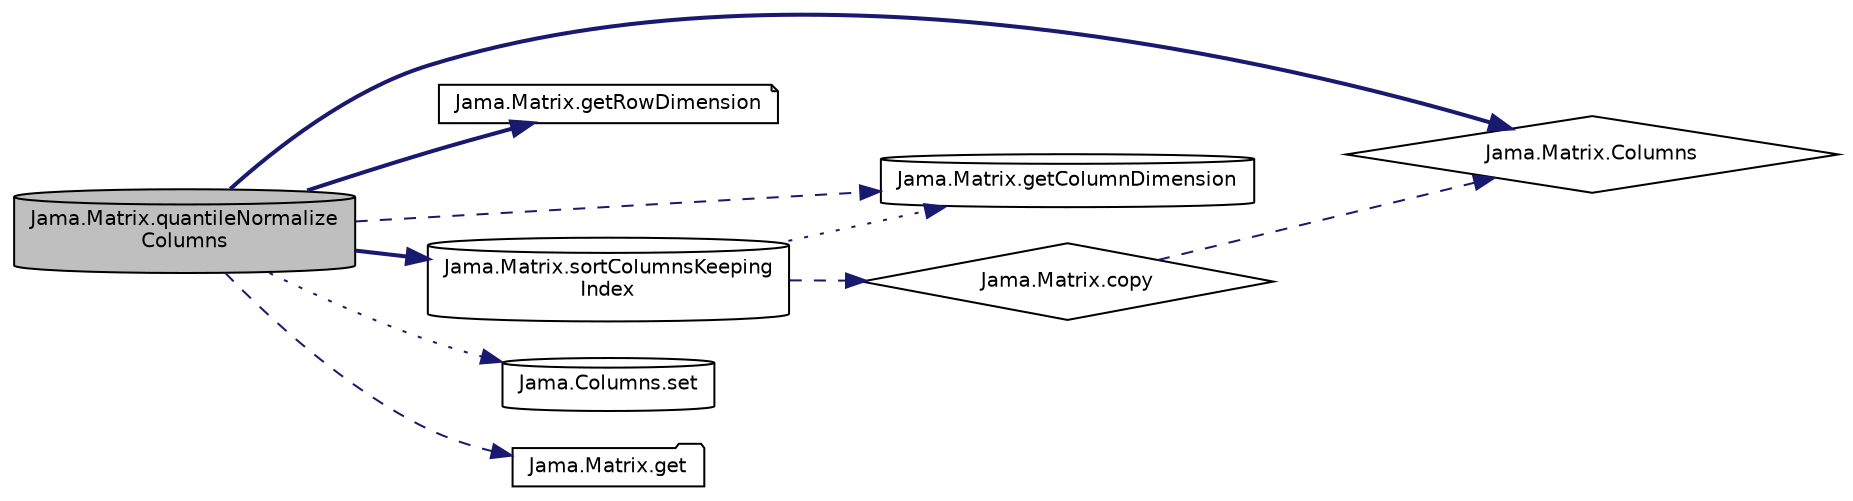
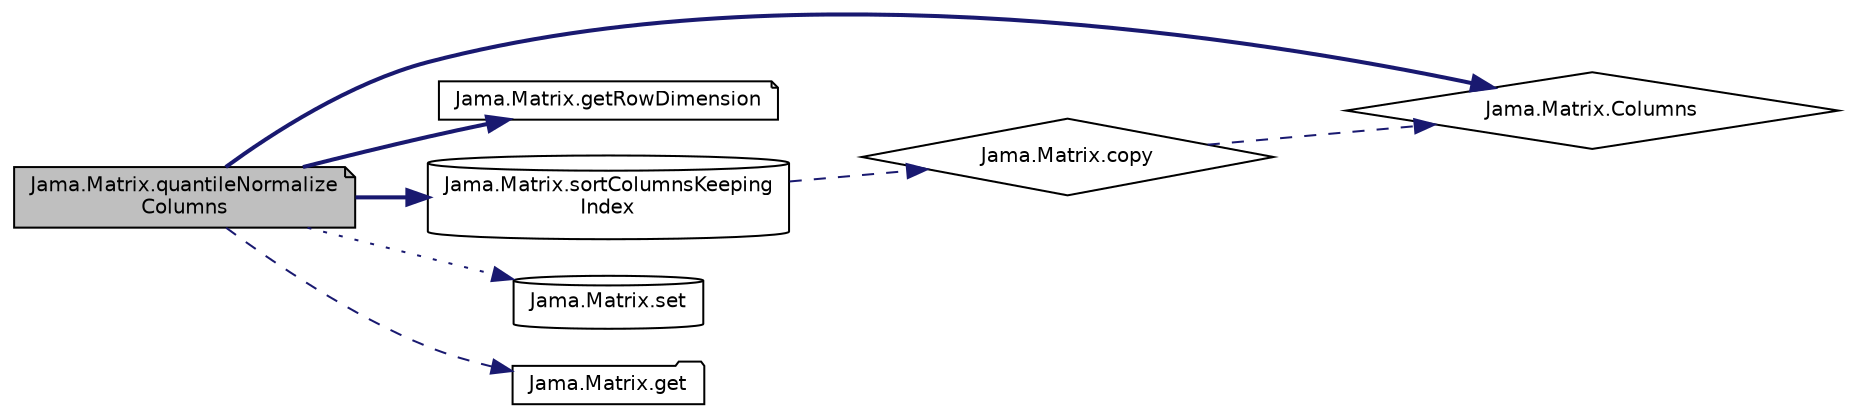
node "Jama.Matrix.getColumnDimension": removed
node "Jama.Matrix.quantileNormalize Columns": shape cylinder -> note
node "Jama.Columns.set": label "Jama.Columns.set" -> "Jama.Matrix.set"
